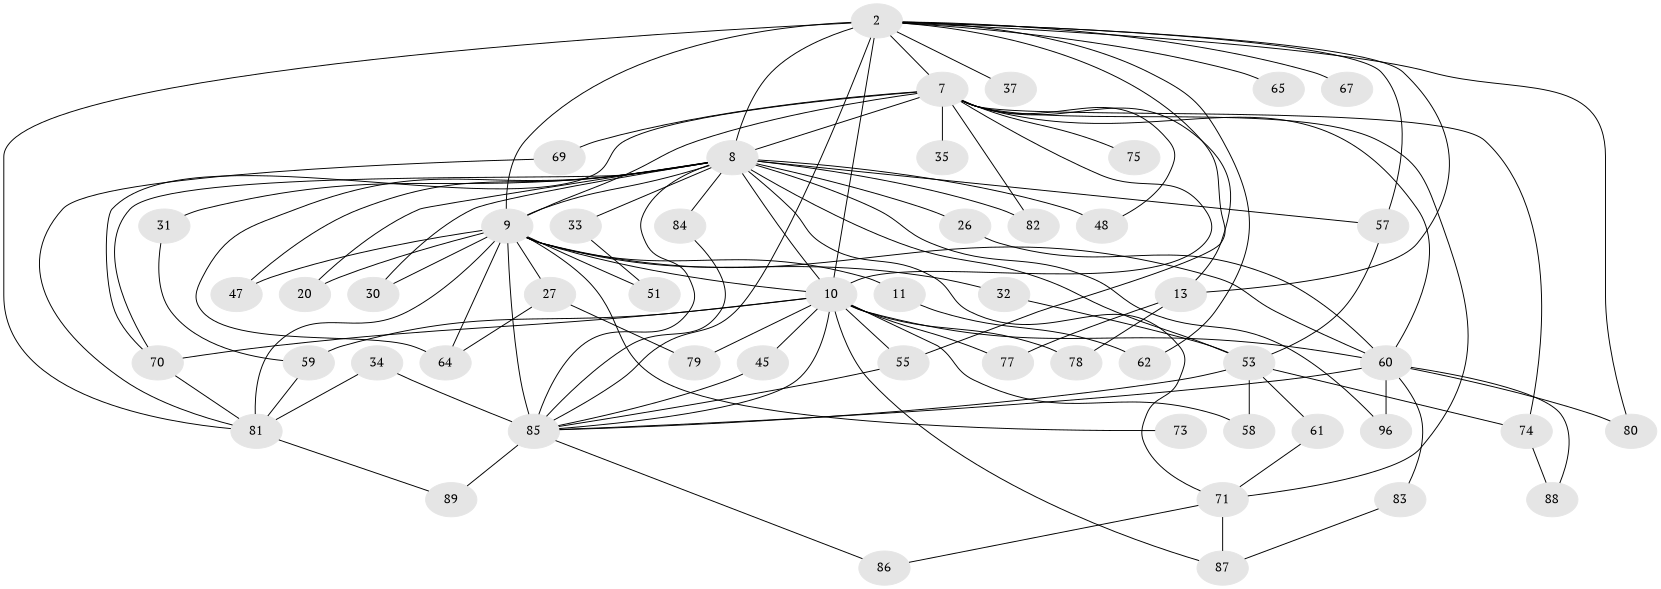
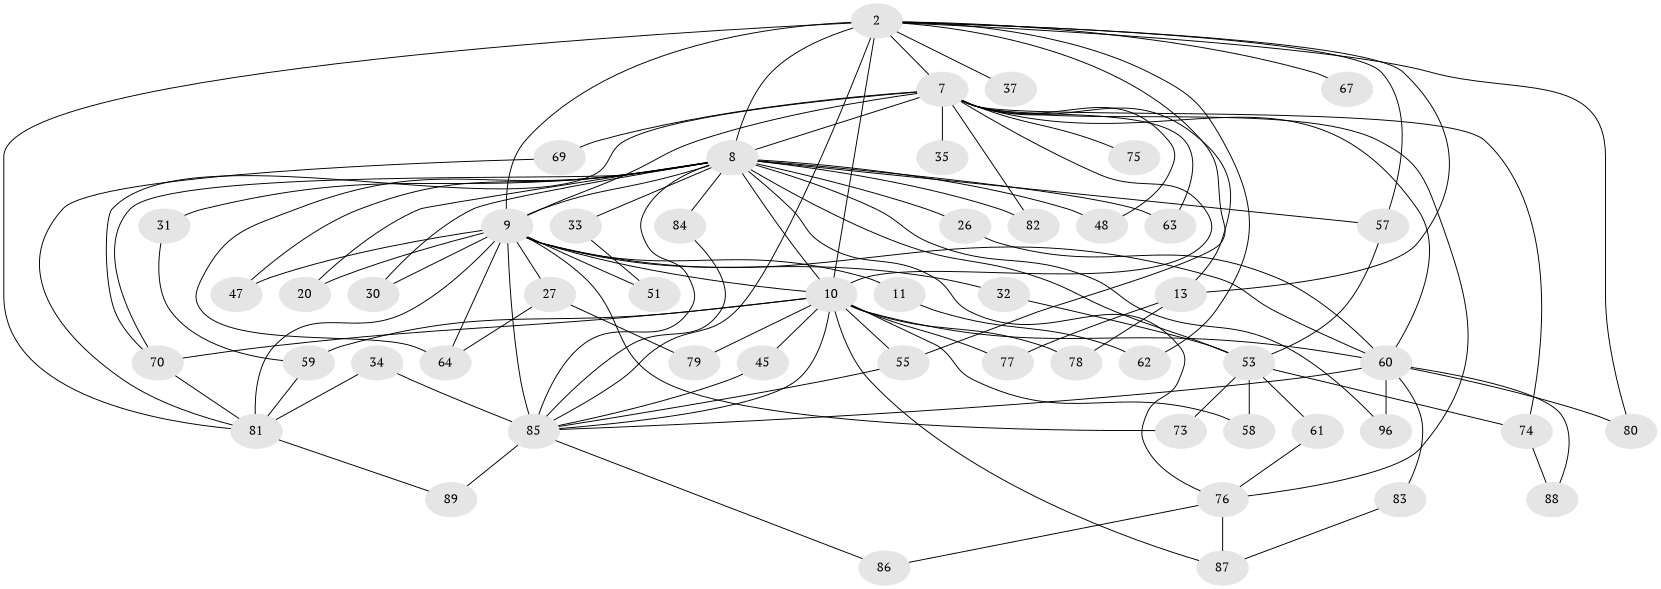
node "65": removed
node "63": added
edge "53" -- "85": now "53" -- "73"
node "71": label "71" -> "76"
